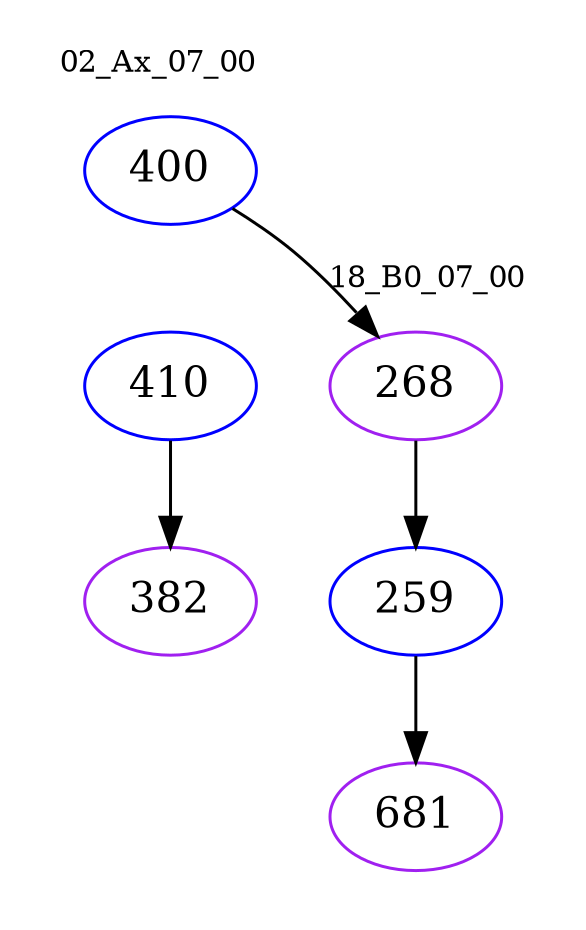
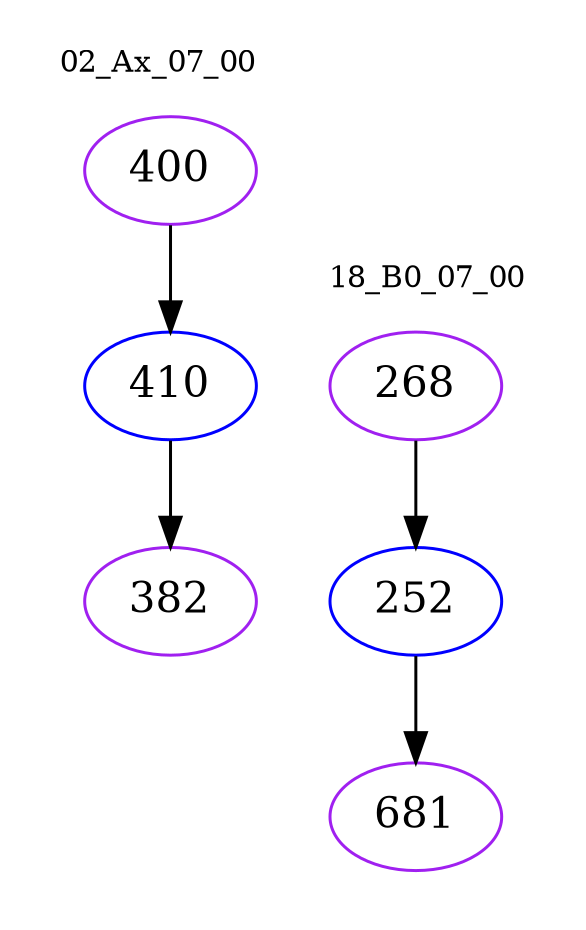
node "400": color blue -> purple
edge "400" -> "268": now "400" -> "410"
node "259": label "259" -> "252"
